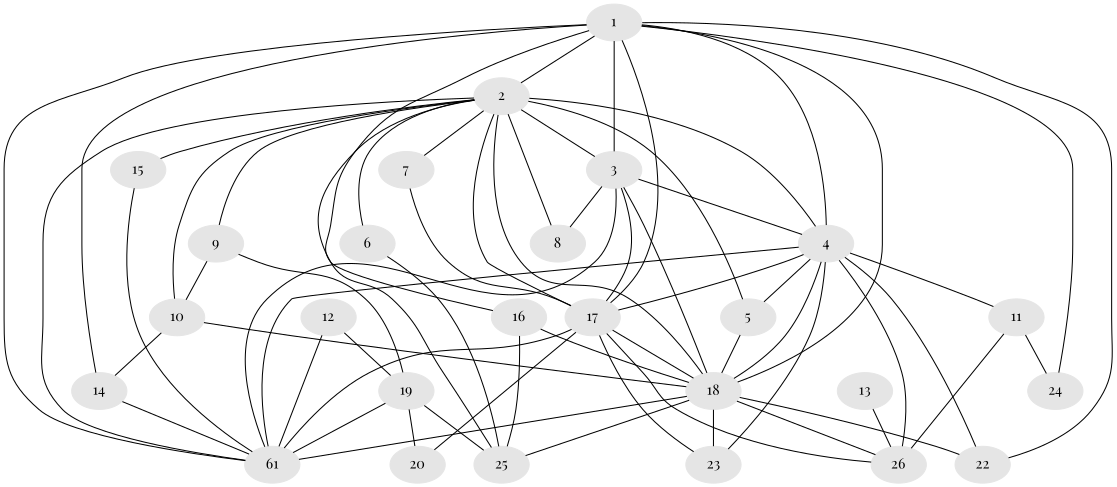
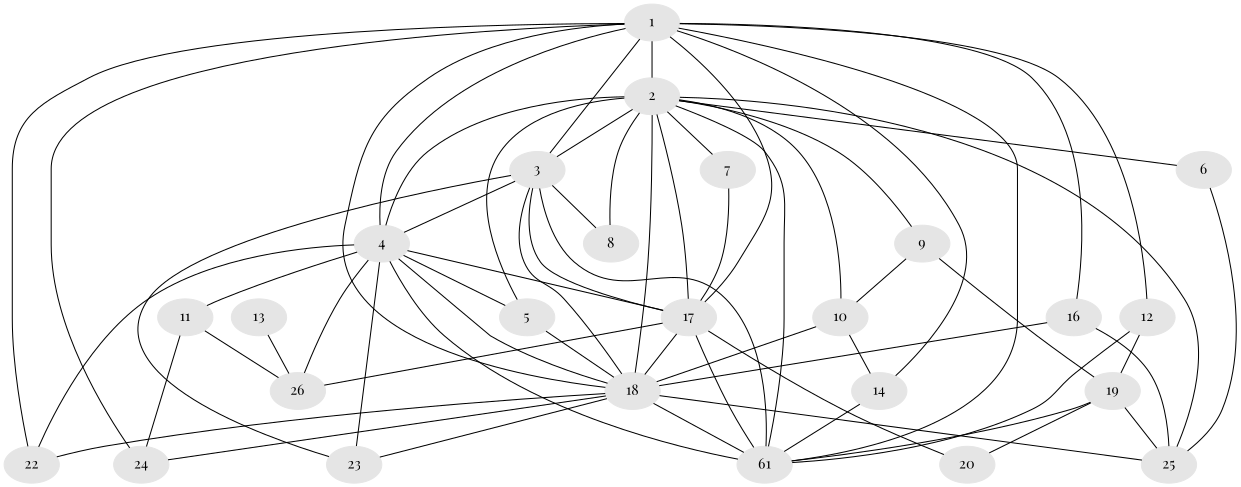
edge "1" -- "12": added
node "15": removed
edge "17" -- "23": now "3" -- "23"
edge "18" -- "26": now "18" -- "24"
